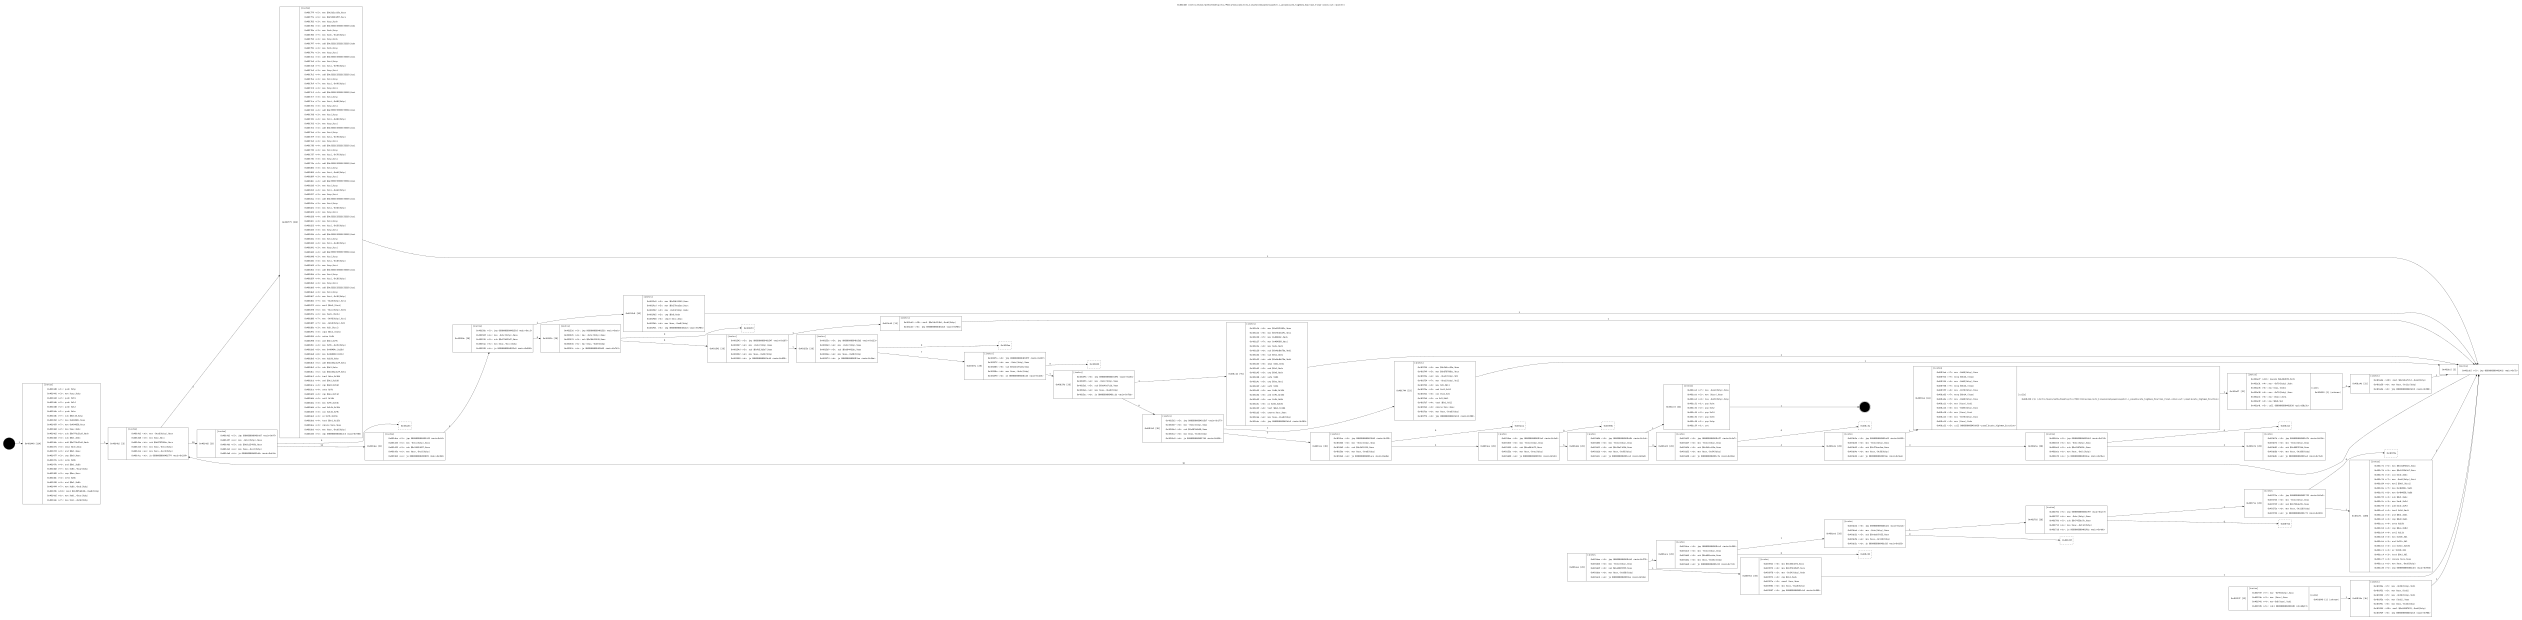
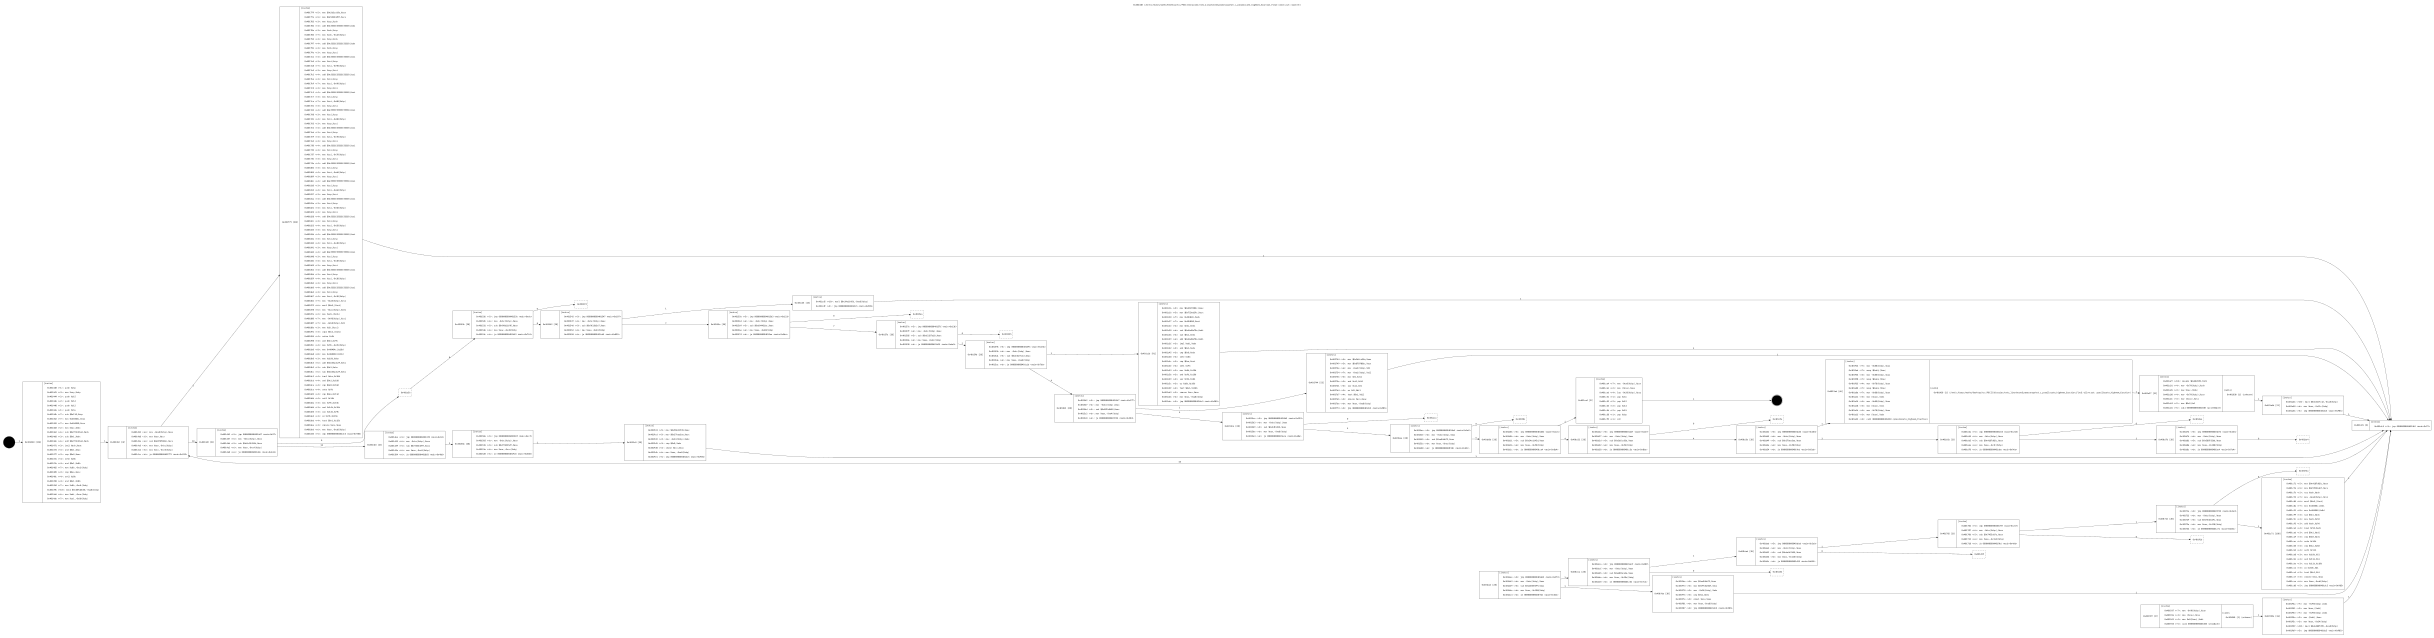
edge "0x40150a [28]" -> "0x401526 [28]": now "0x401a5b" -> "0x401526 [28]"
node "0x401be4": added
